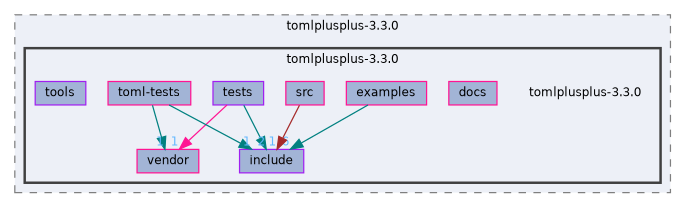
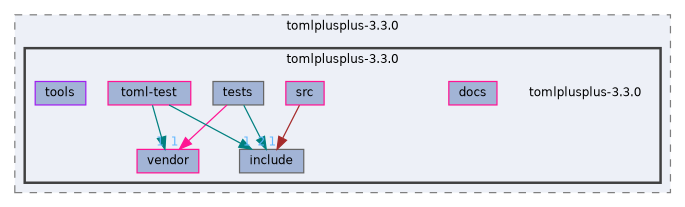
node "toml-tests": label "toml-tests" -> "toml-test"
node "tests": color purple -> gray40
node "examples": removed
node "include": color purple -> gray40
